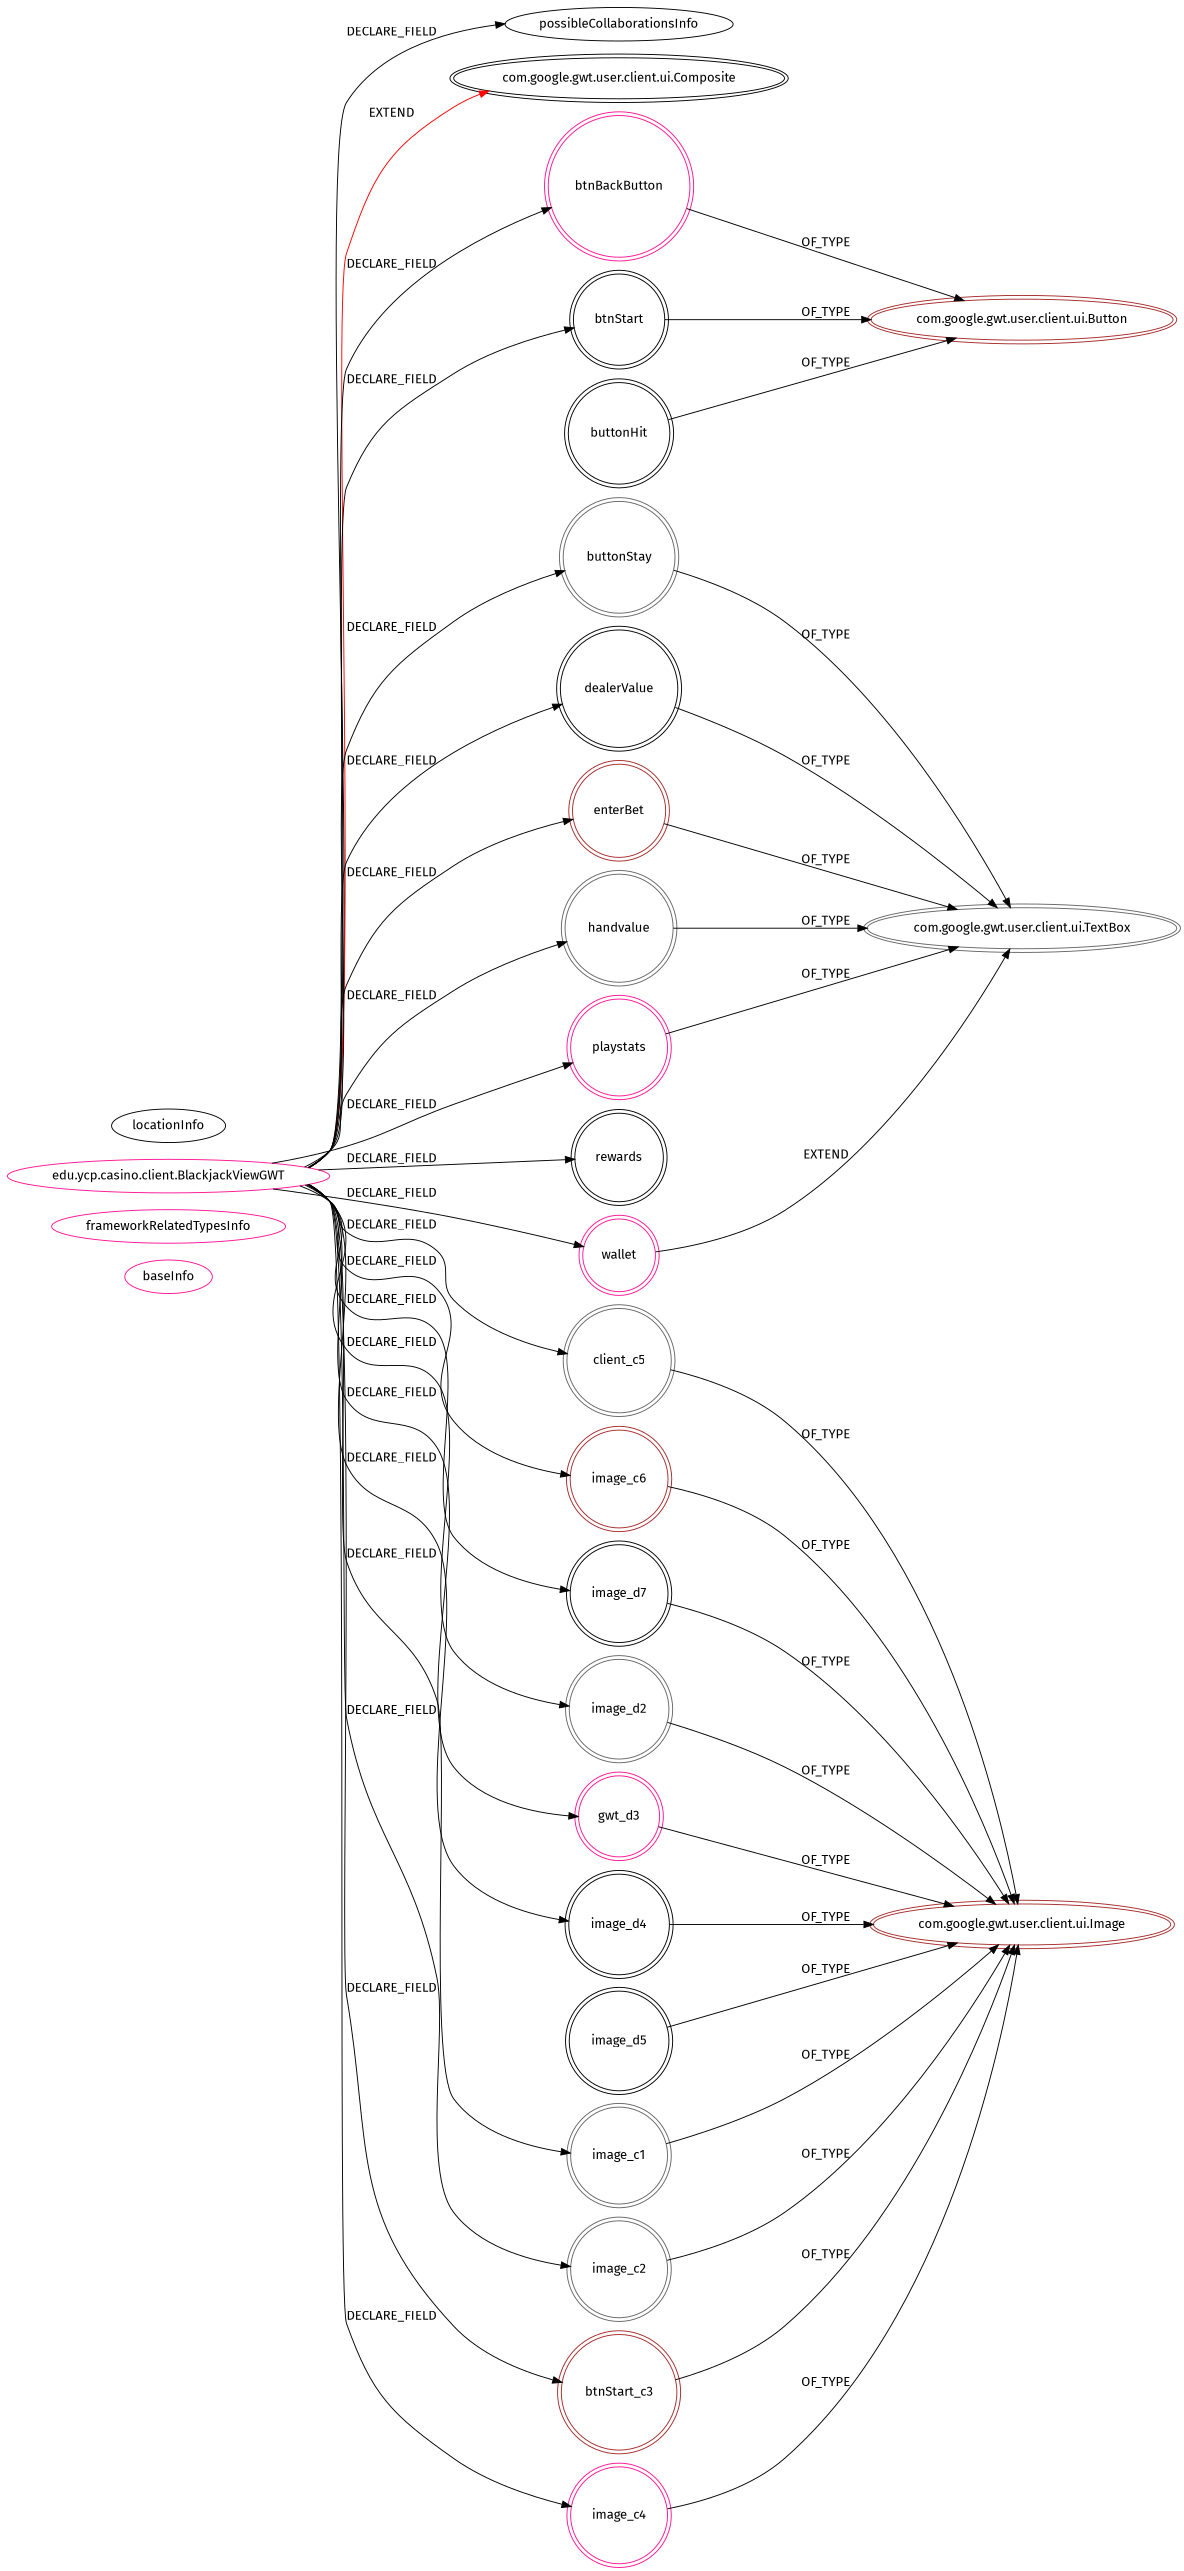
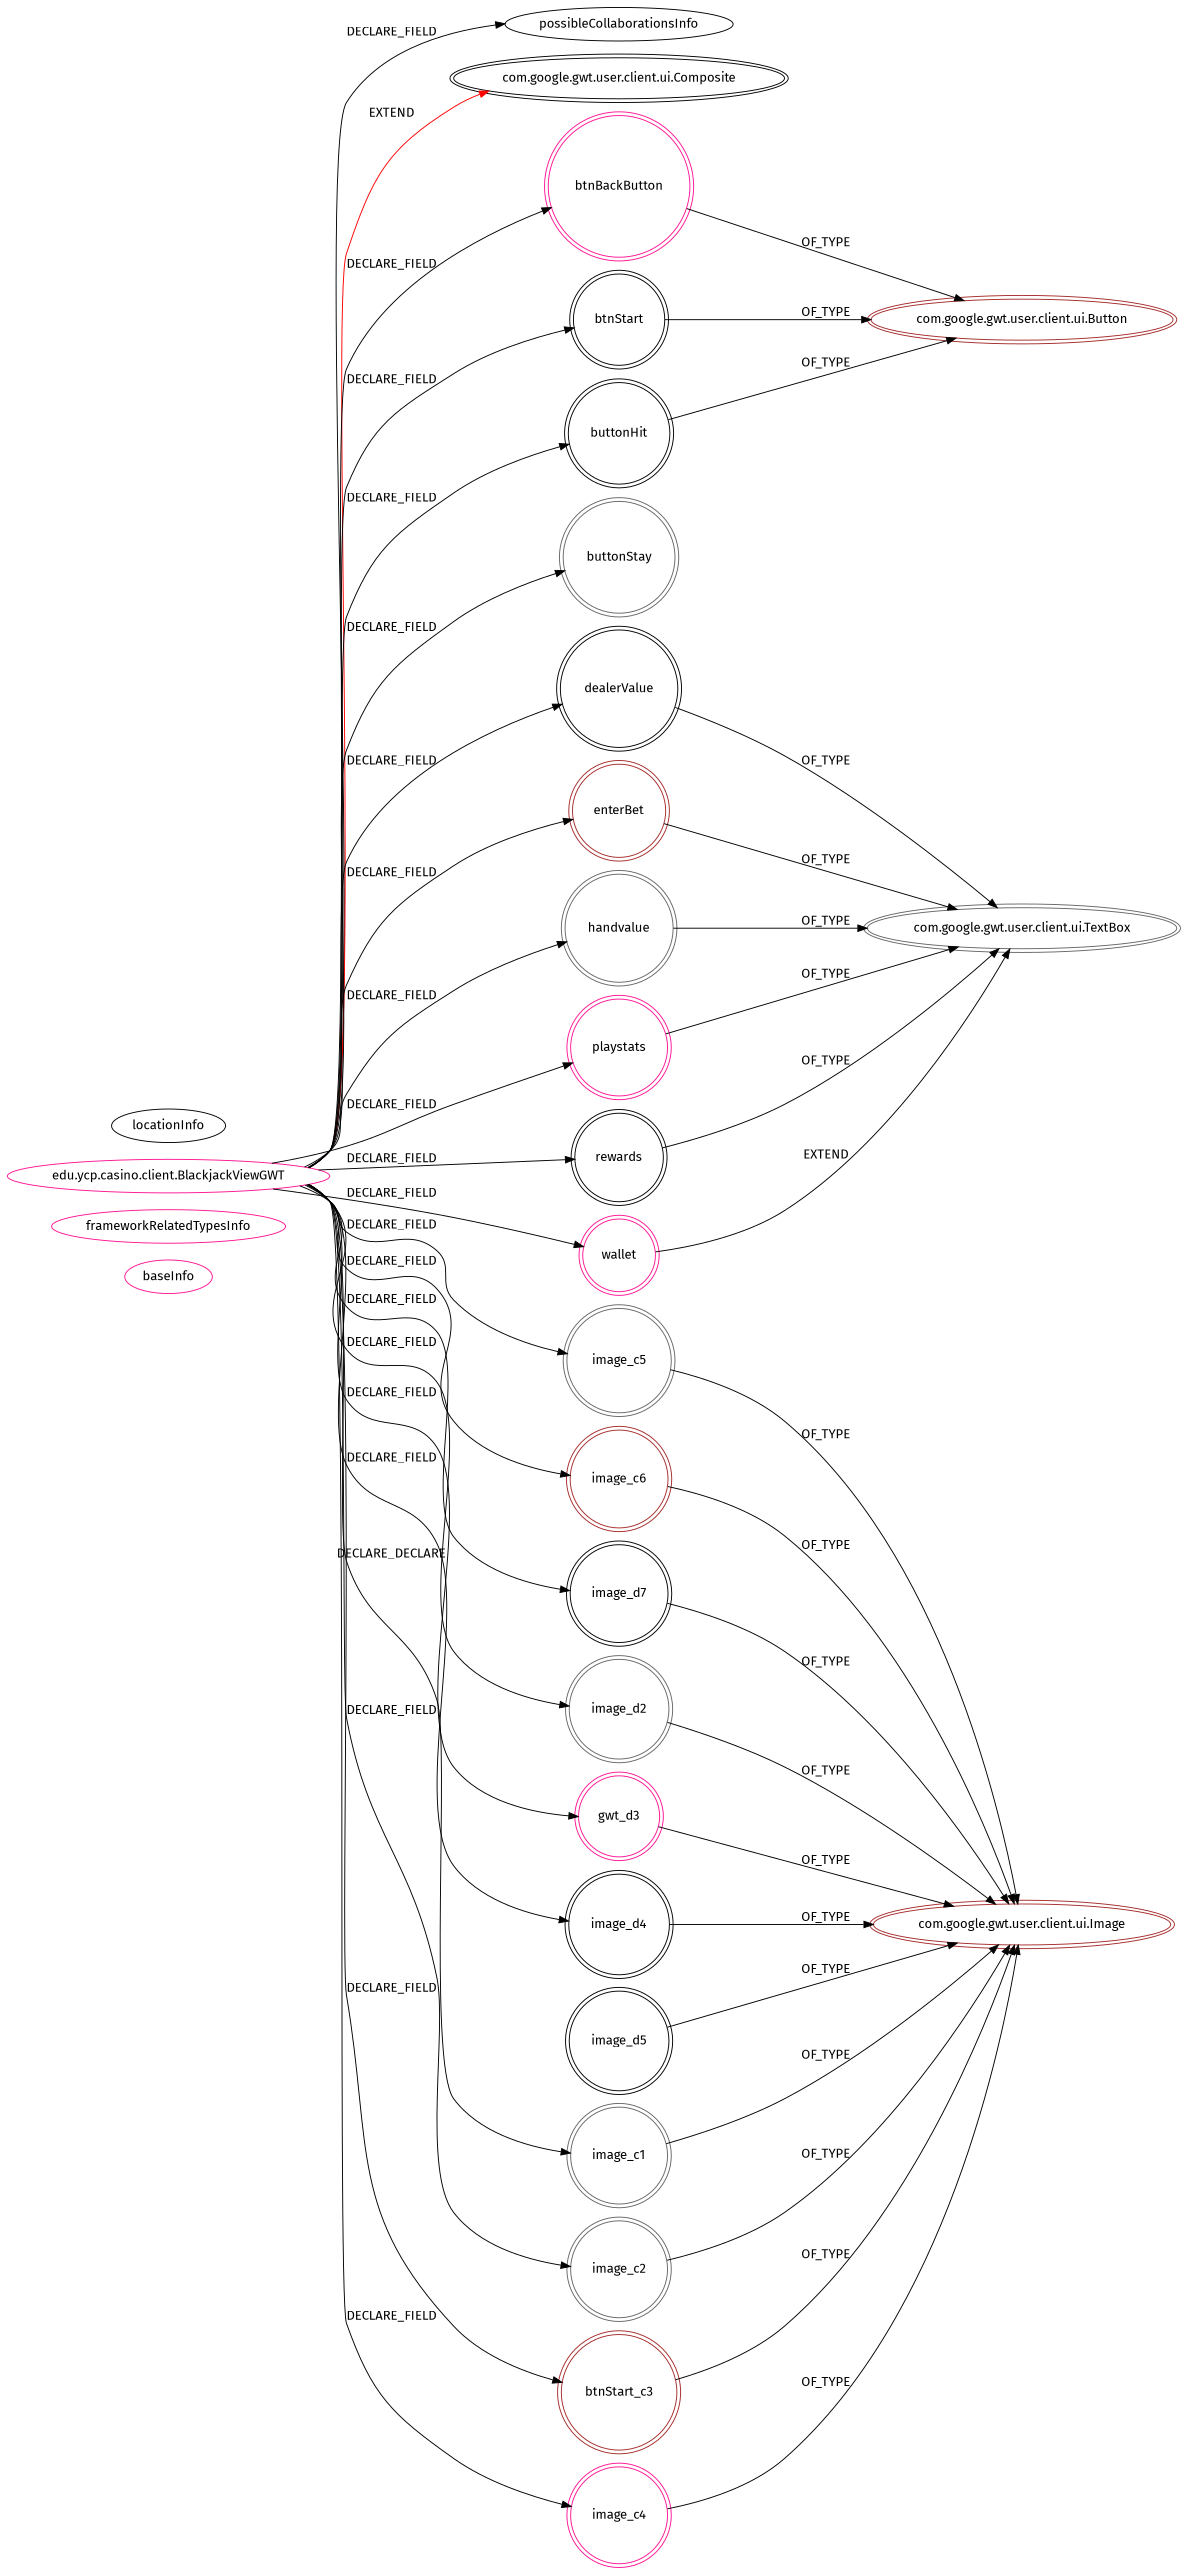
edge "edu.ycp.casino.client.BlackjackViewGWT" -> "buttonHit": added, label "DECLARE_FIELD"
edge "buttonStay" -> "com.google.gwt.user.client.ui.TextBox": now "rewards" -> "com.google.gwt.user.client.ui.TextBox"
node "client_c5": label "client_c5" -> "image_c5"
edge "edu.ycp.casino.client.BlackjackViewGWT" -> "image_c1": label "DECLARE_FIELD" -> "DECLARE_DECLARE"
